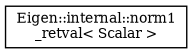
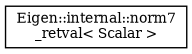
node "Eigen::internal::norm1 _retval< Scalar >": label "Eigen::internal::norm1 _retval< Scalar >" -> "Eigen::internal::norm7 _retval< Scalar >"
